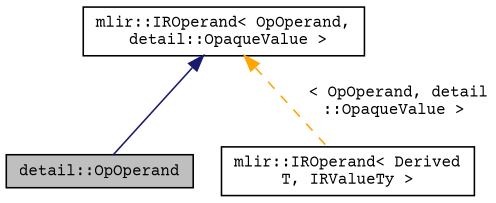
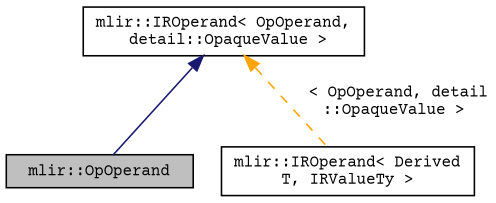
node "detail::OpOperand": label "detail::OpOperand" -> "mlir::OpOperand"
